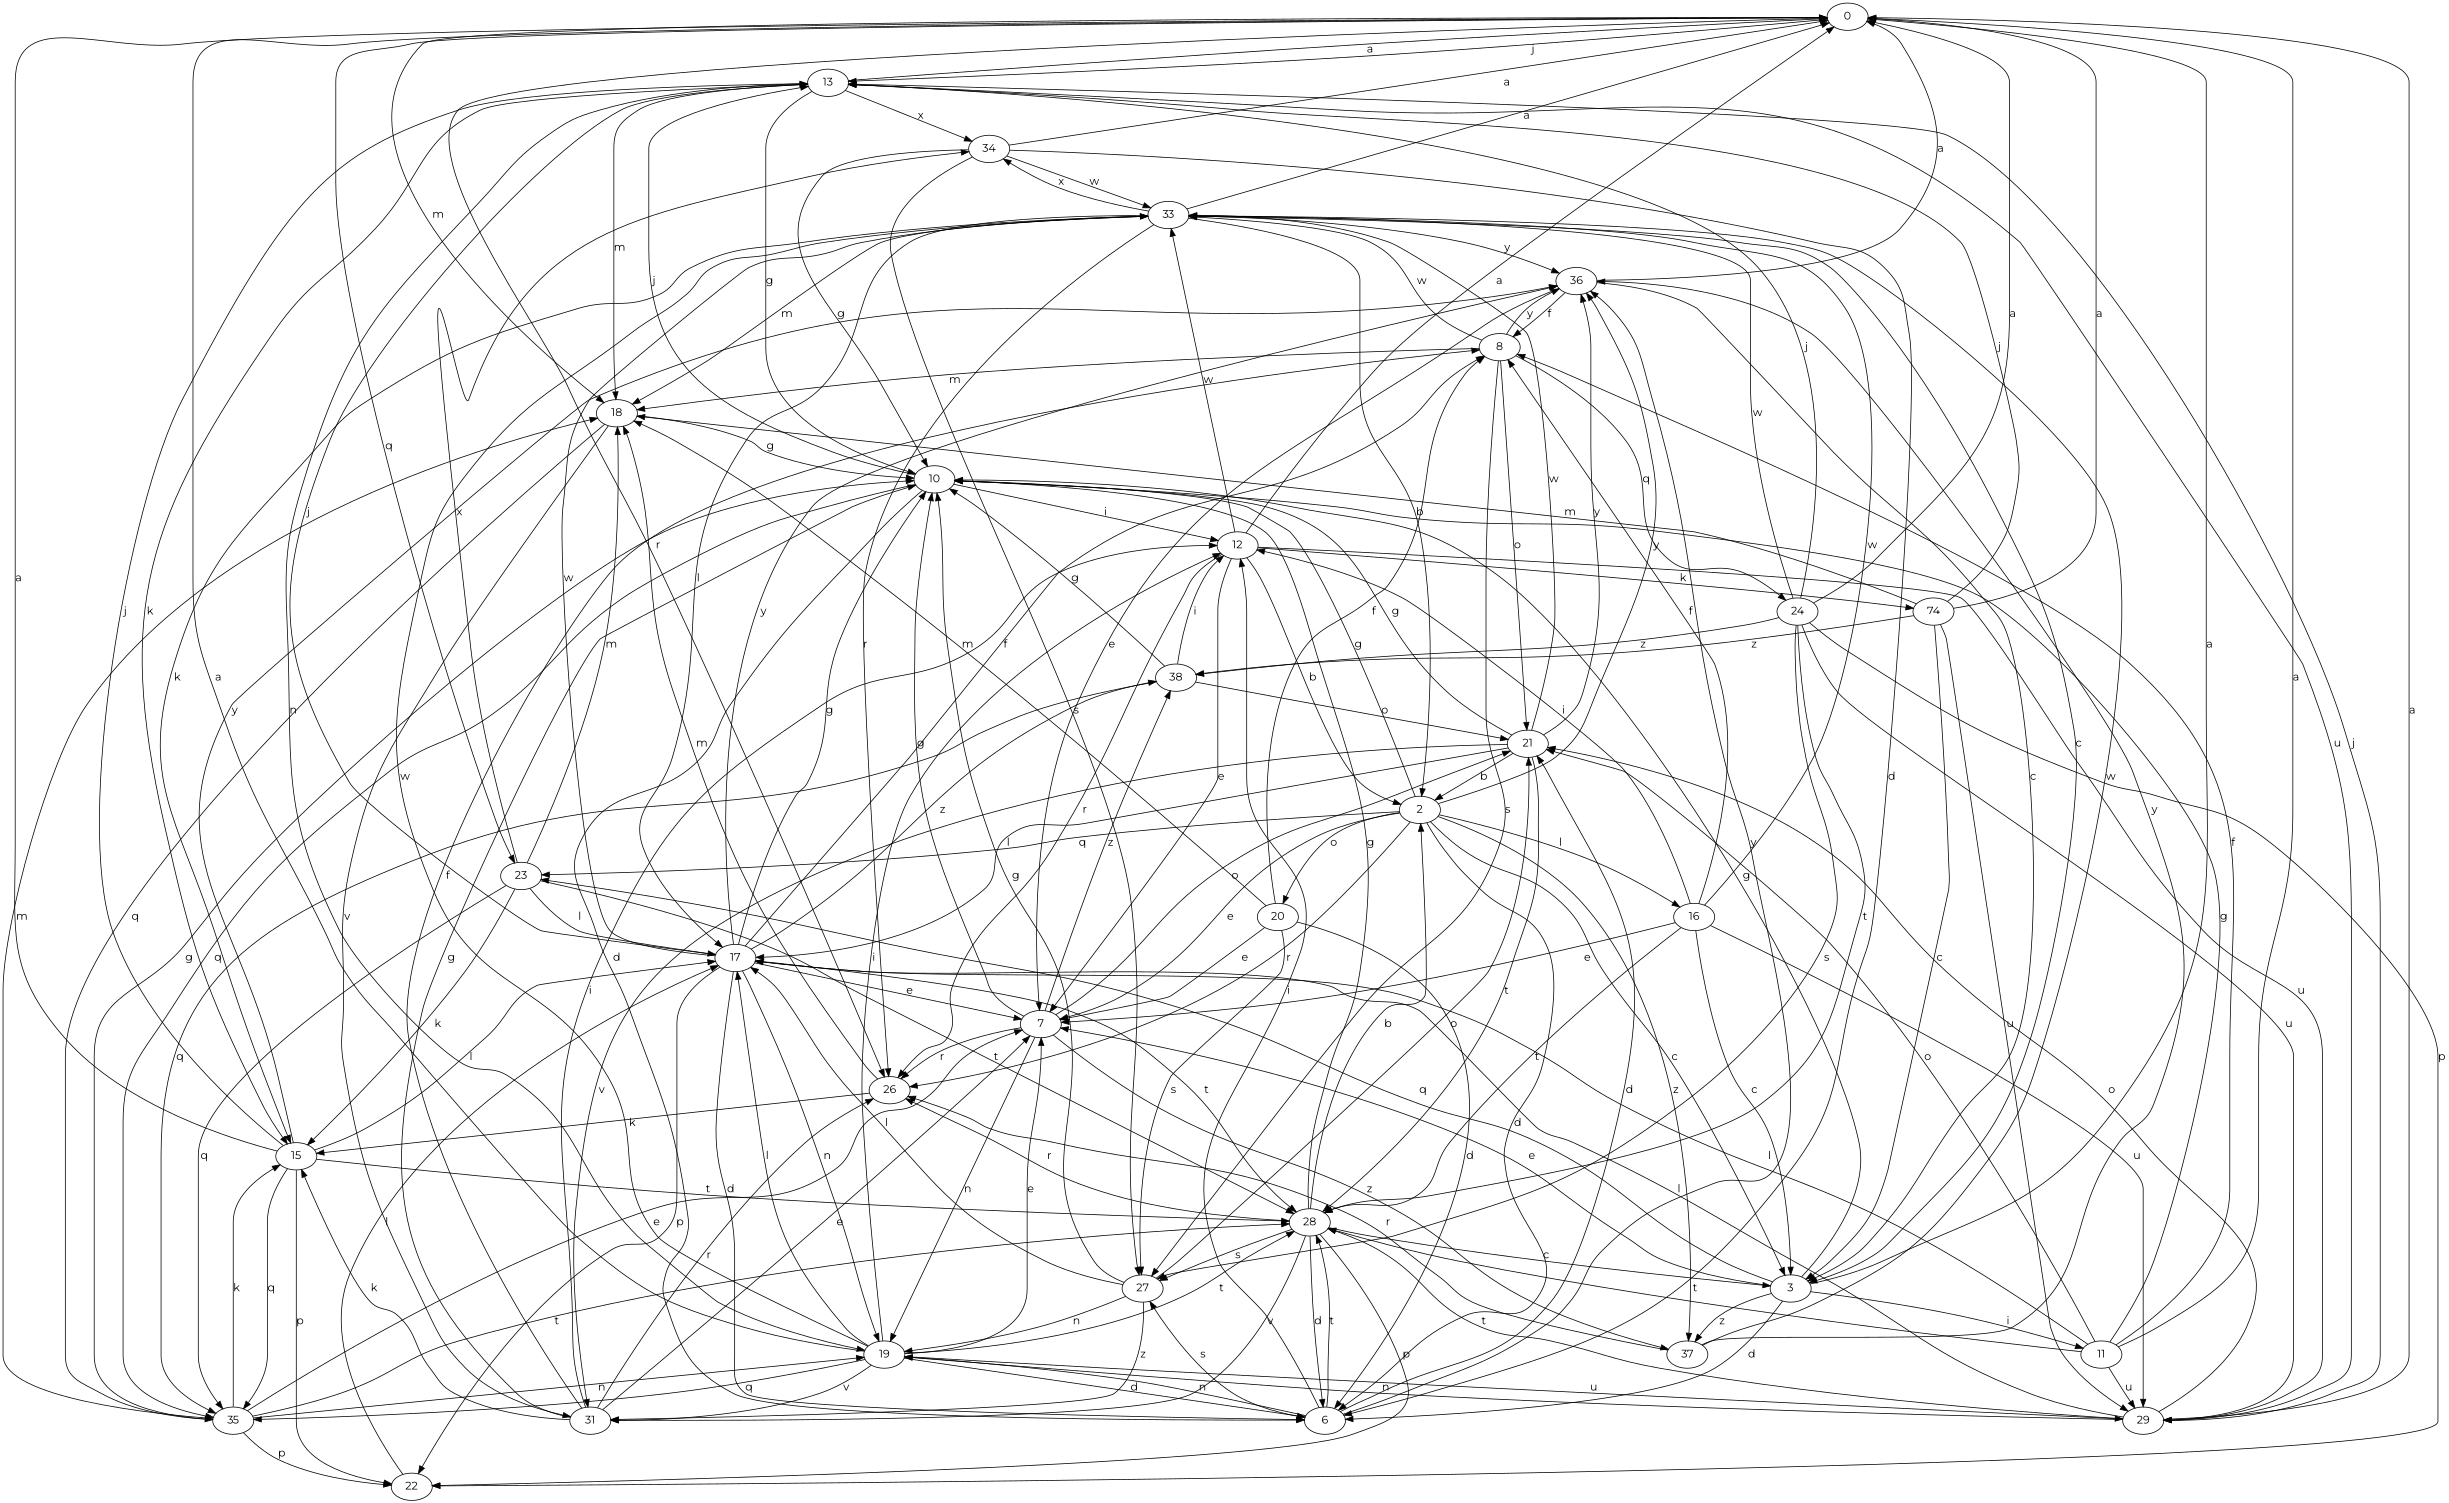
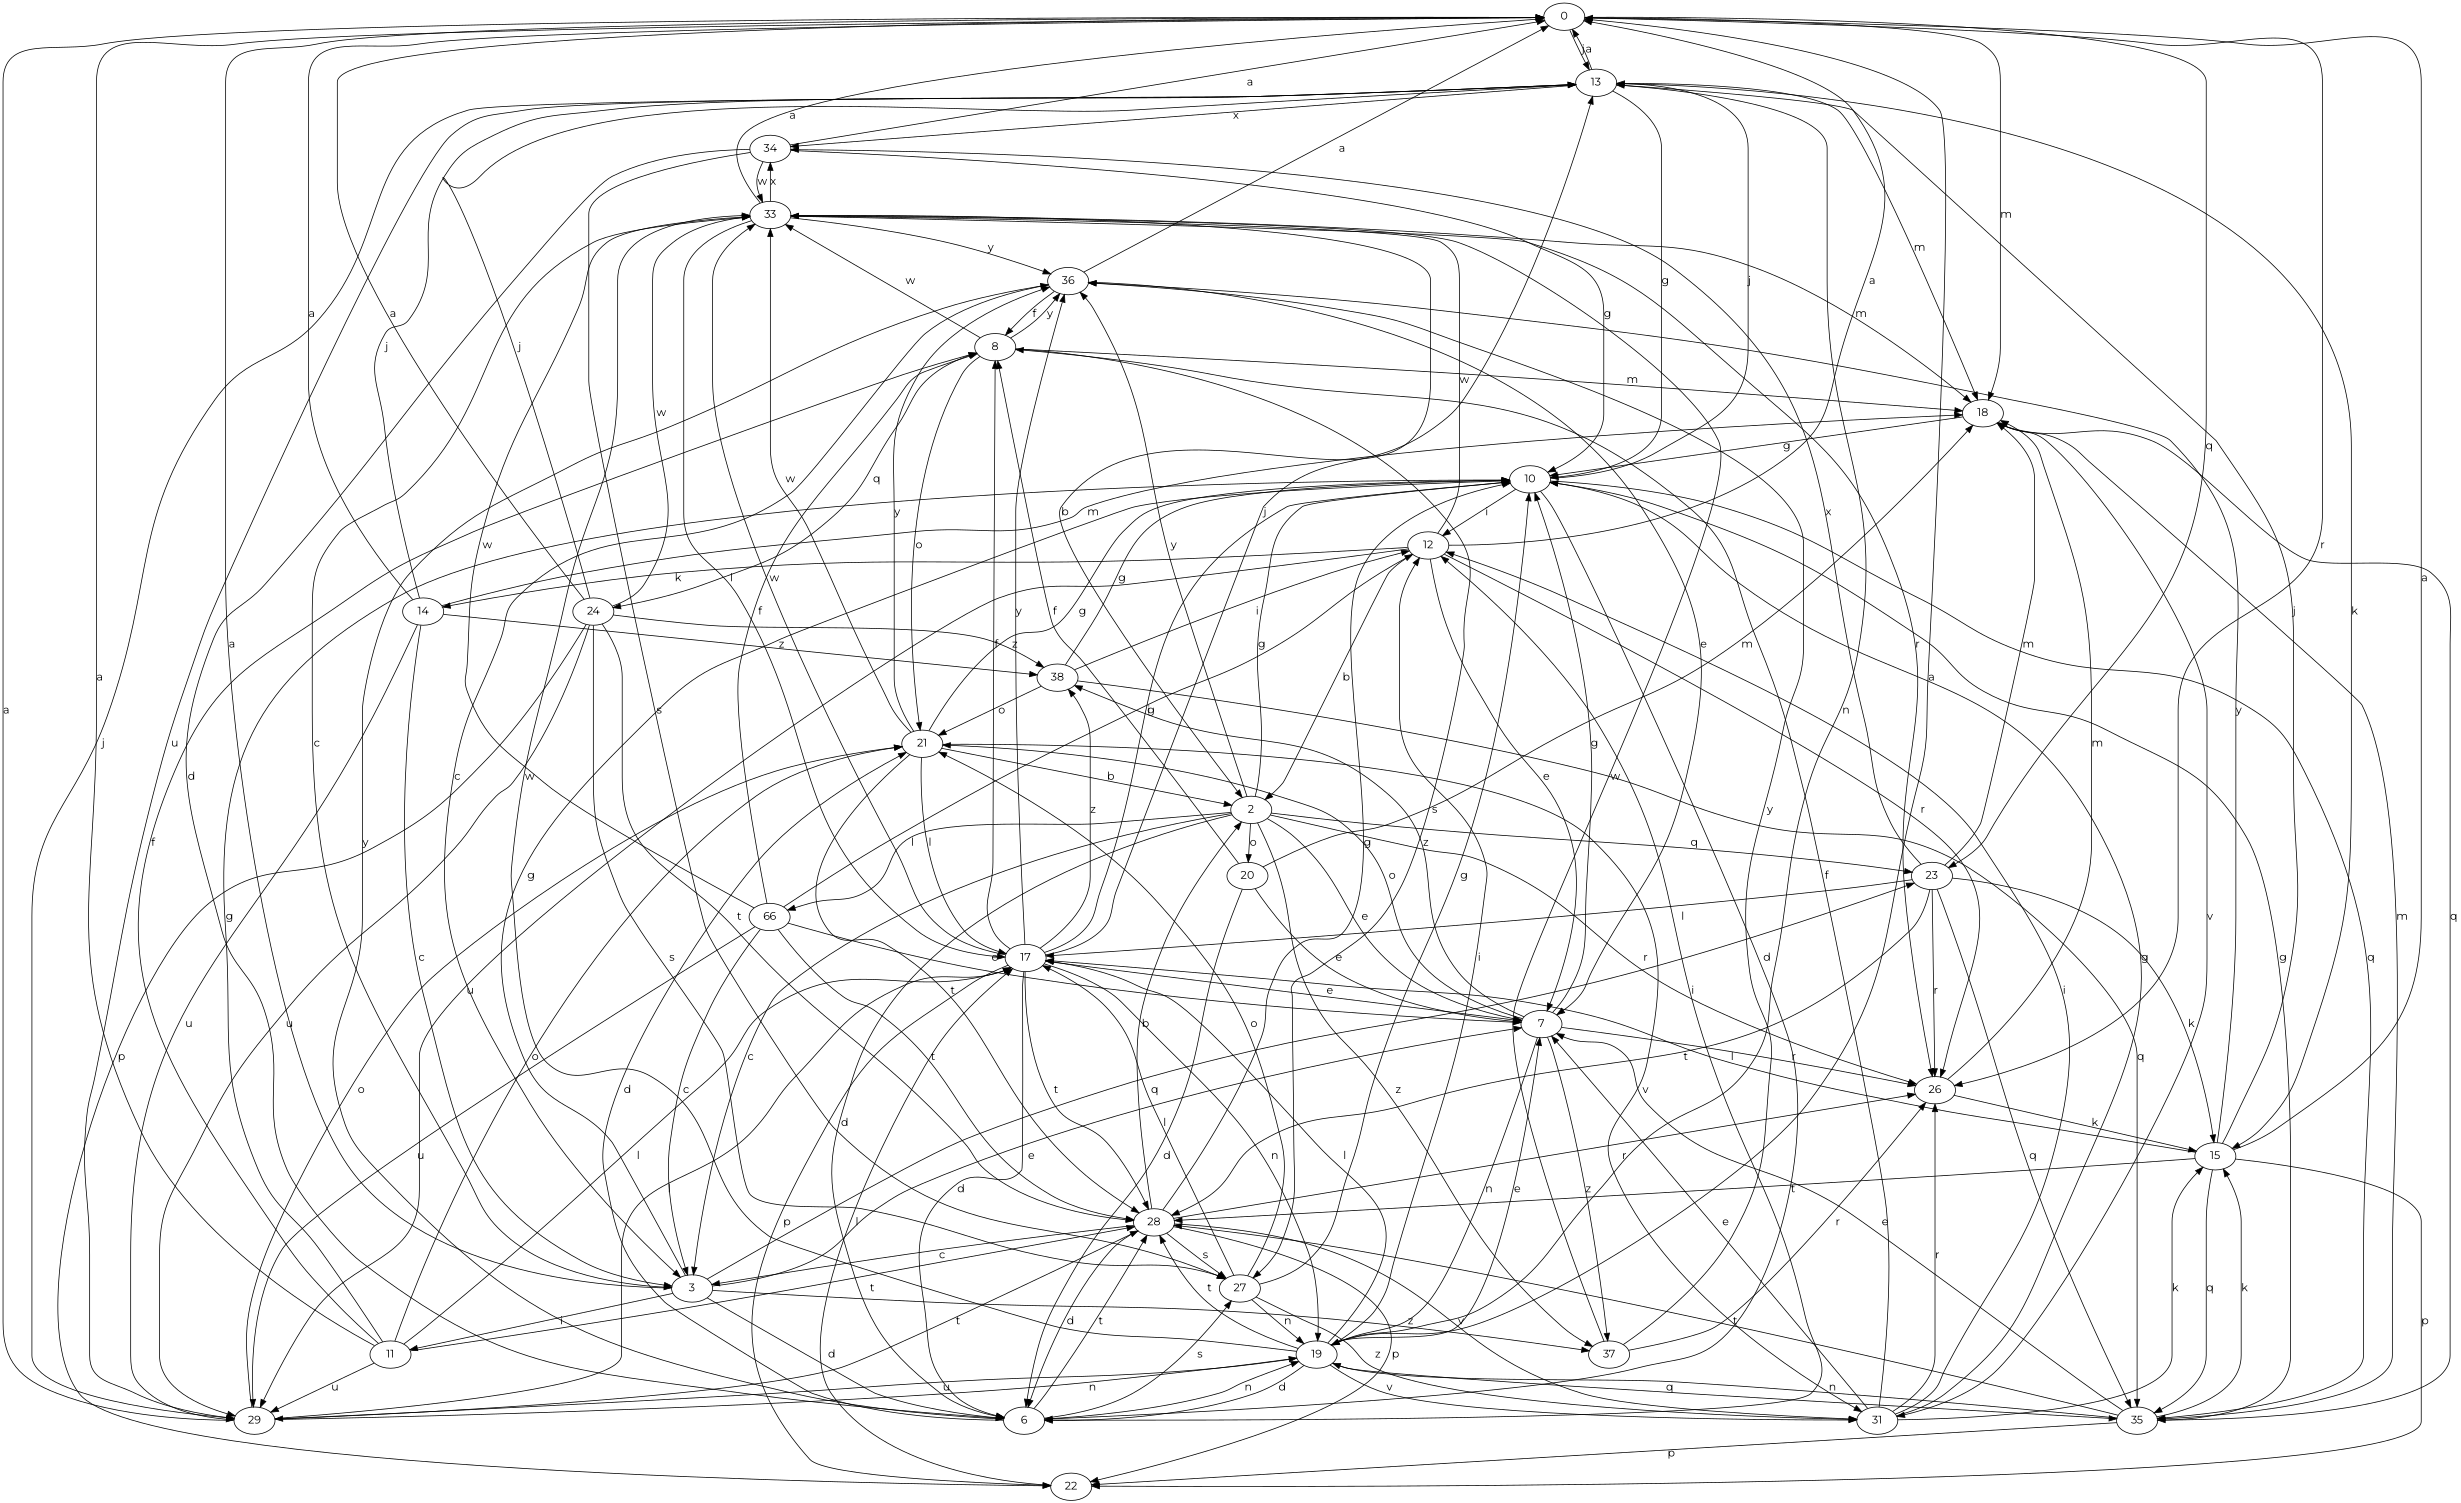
edge "33" -> "15": removed, label "k"
node "74": label "74" -> "14"
node "16": label "16" -> "66"
edge "23" -> "26": added, label "r"
edge "20" -> "27": removed, label "s"
